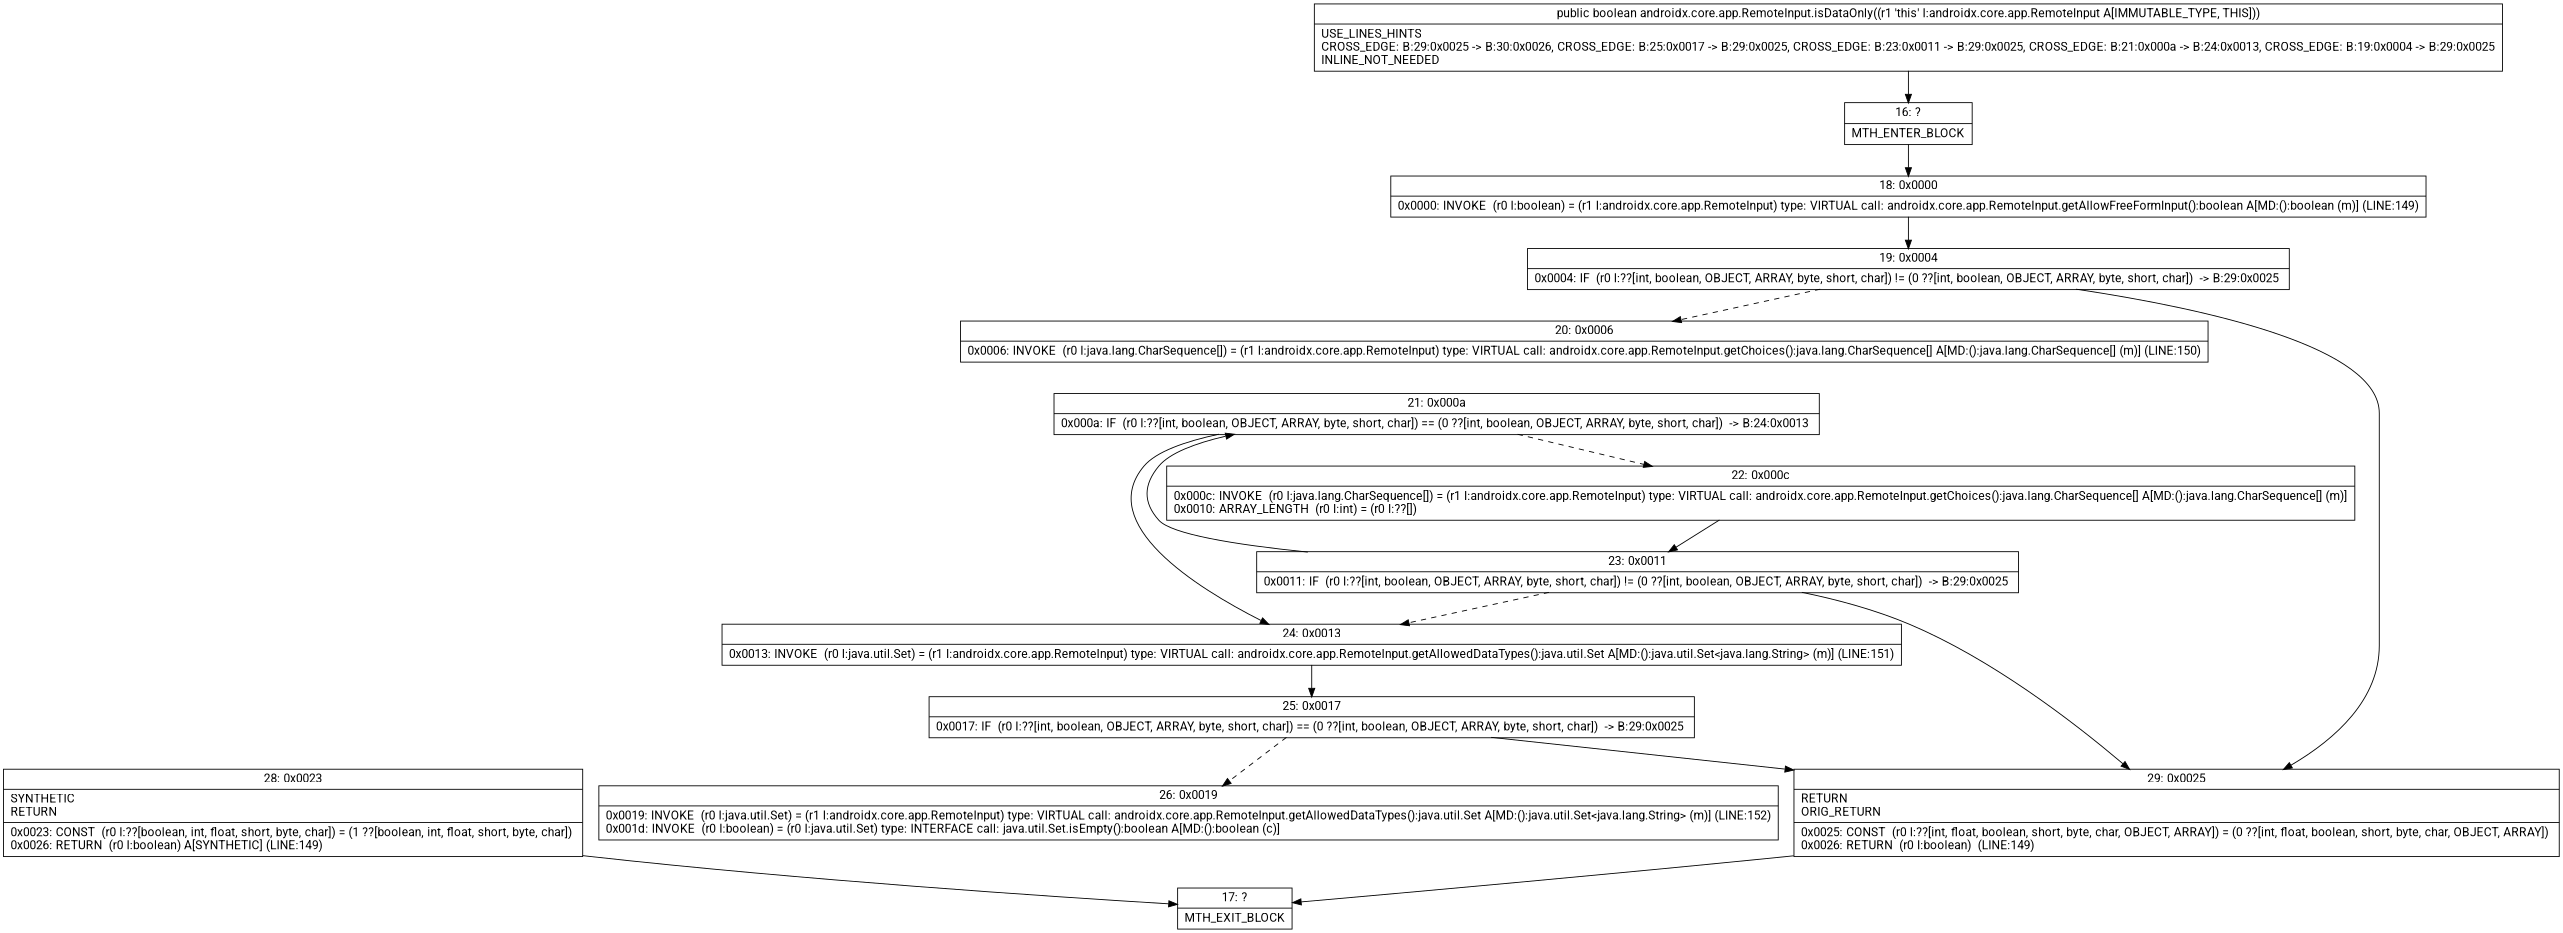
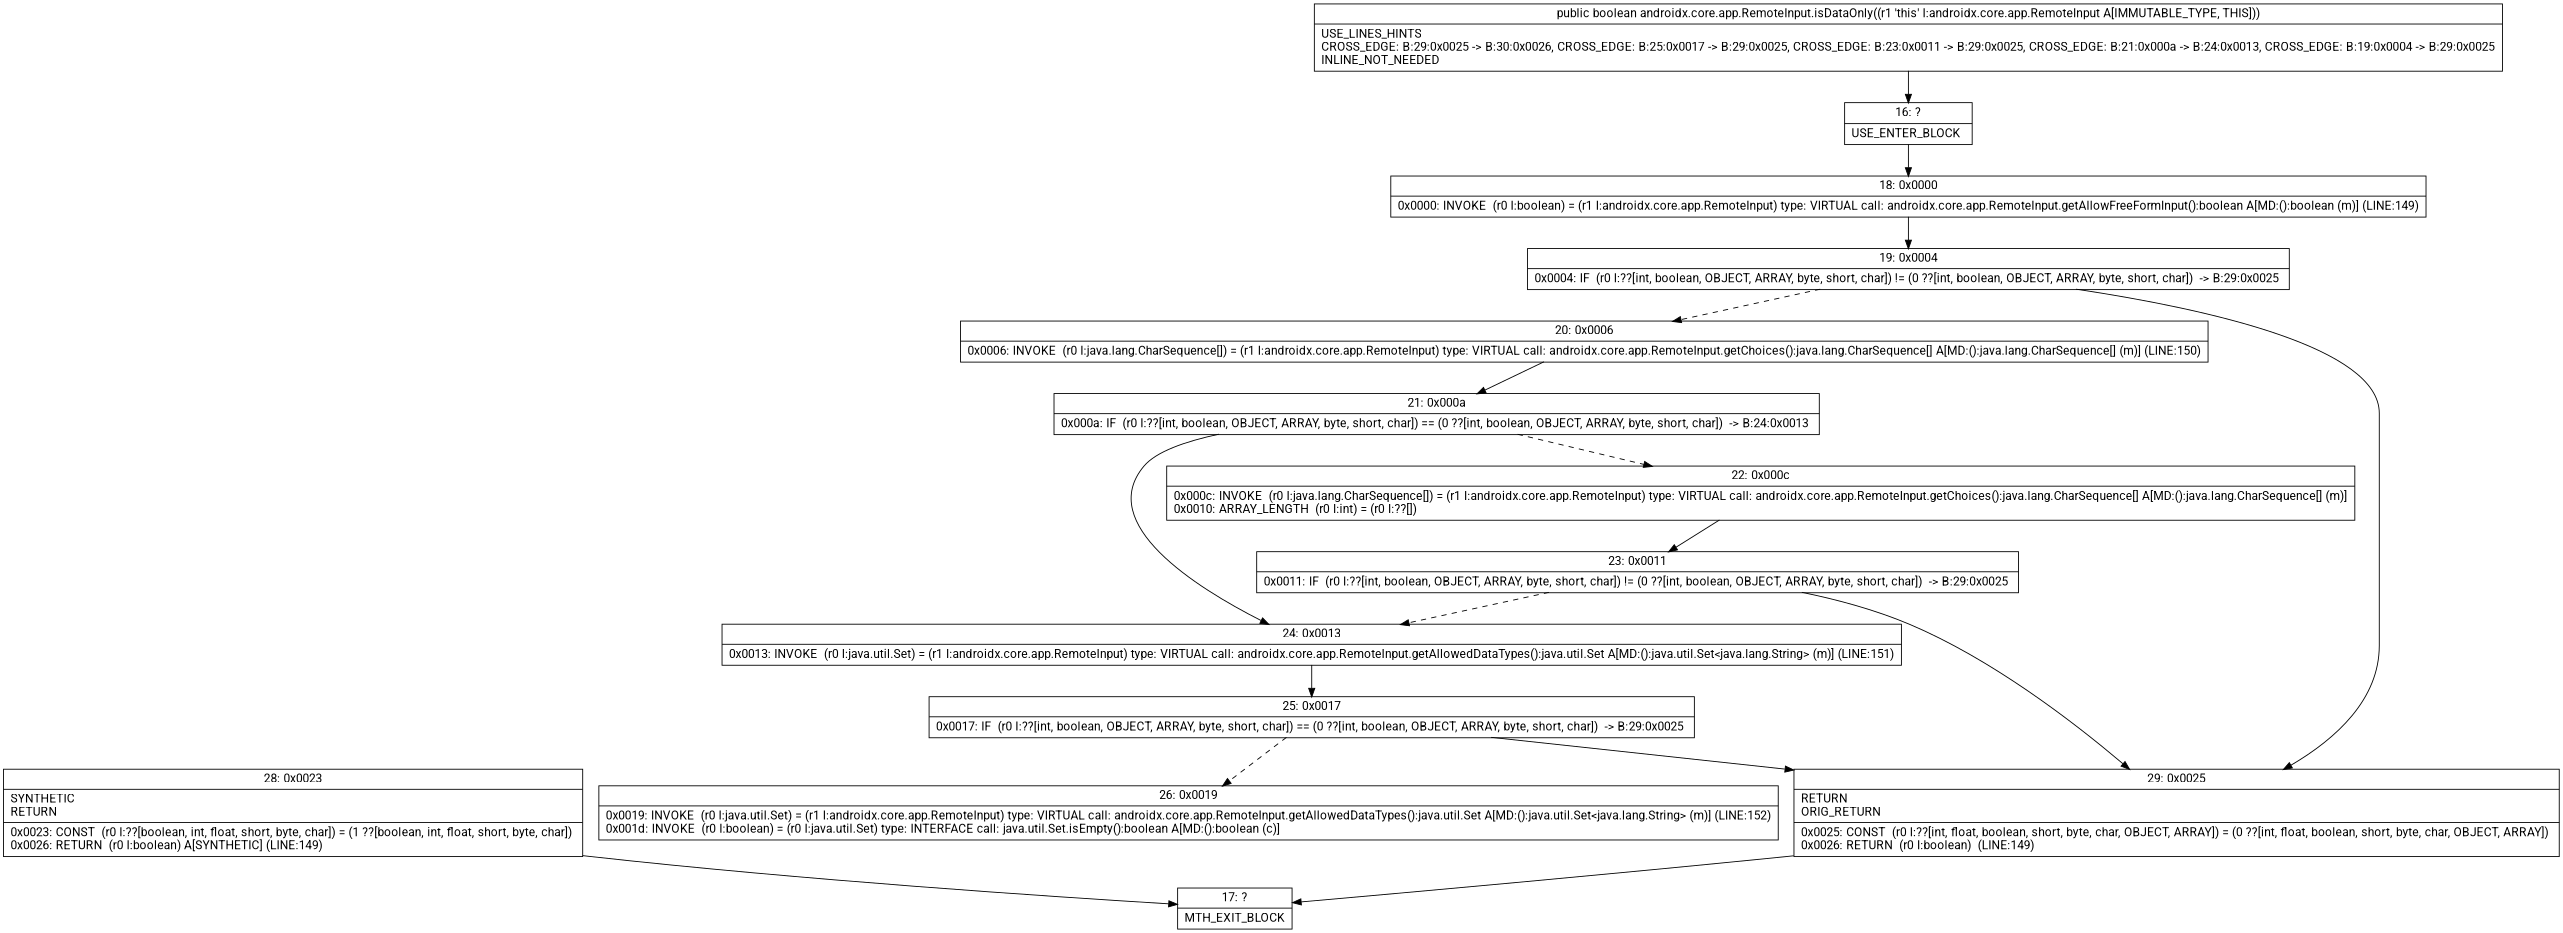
node "16: ?": text "MTH_ENTER_BLOCK" -> "USE_ENTER_BLOCK"
edge "23: 0x0011" -> "21: 0x000a": now "20: 0x0006" -> "21: 0x000a"
